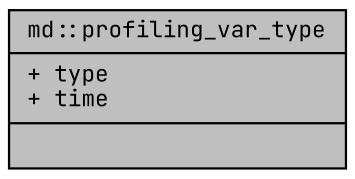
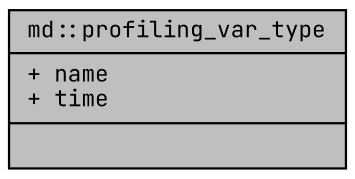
node "md::profiling_var_type": text "+ type" -> "+ name"
